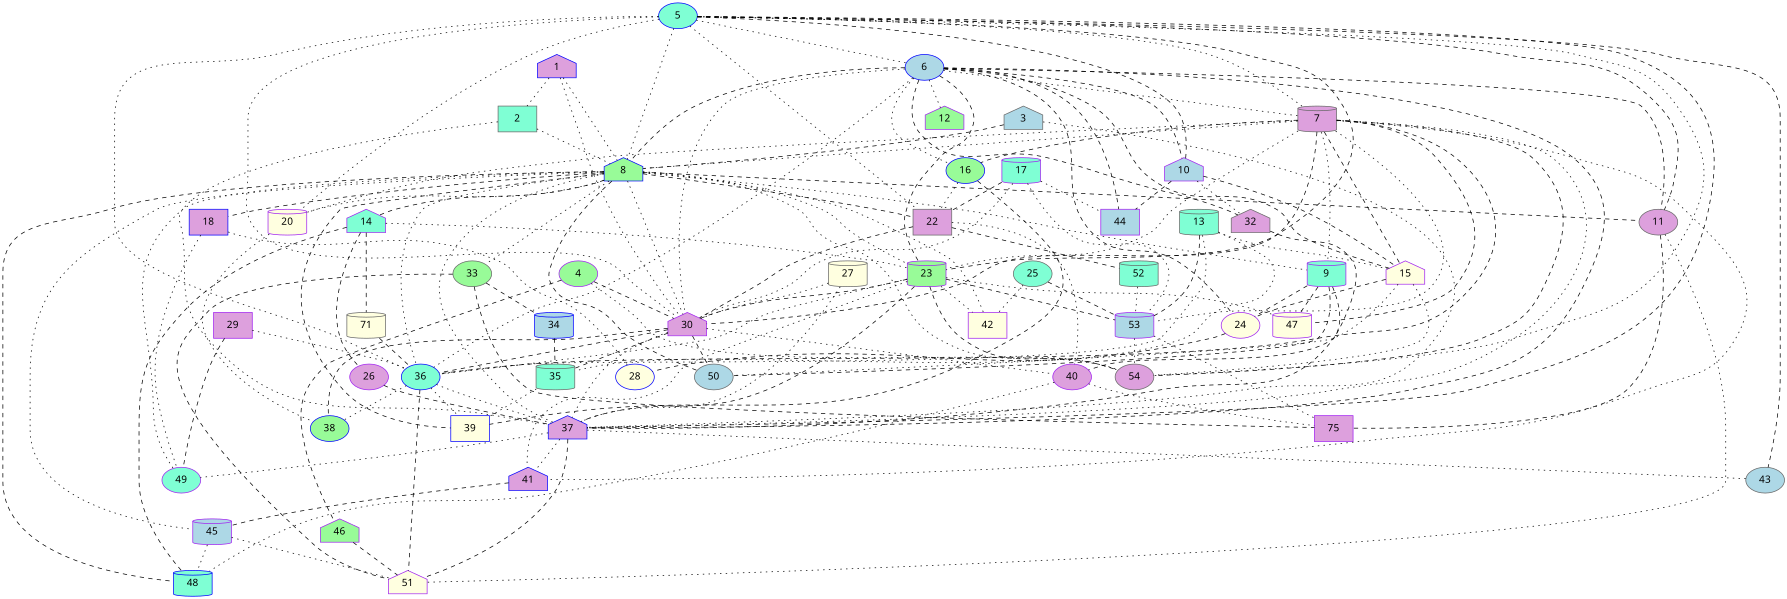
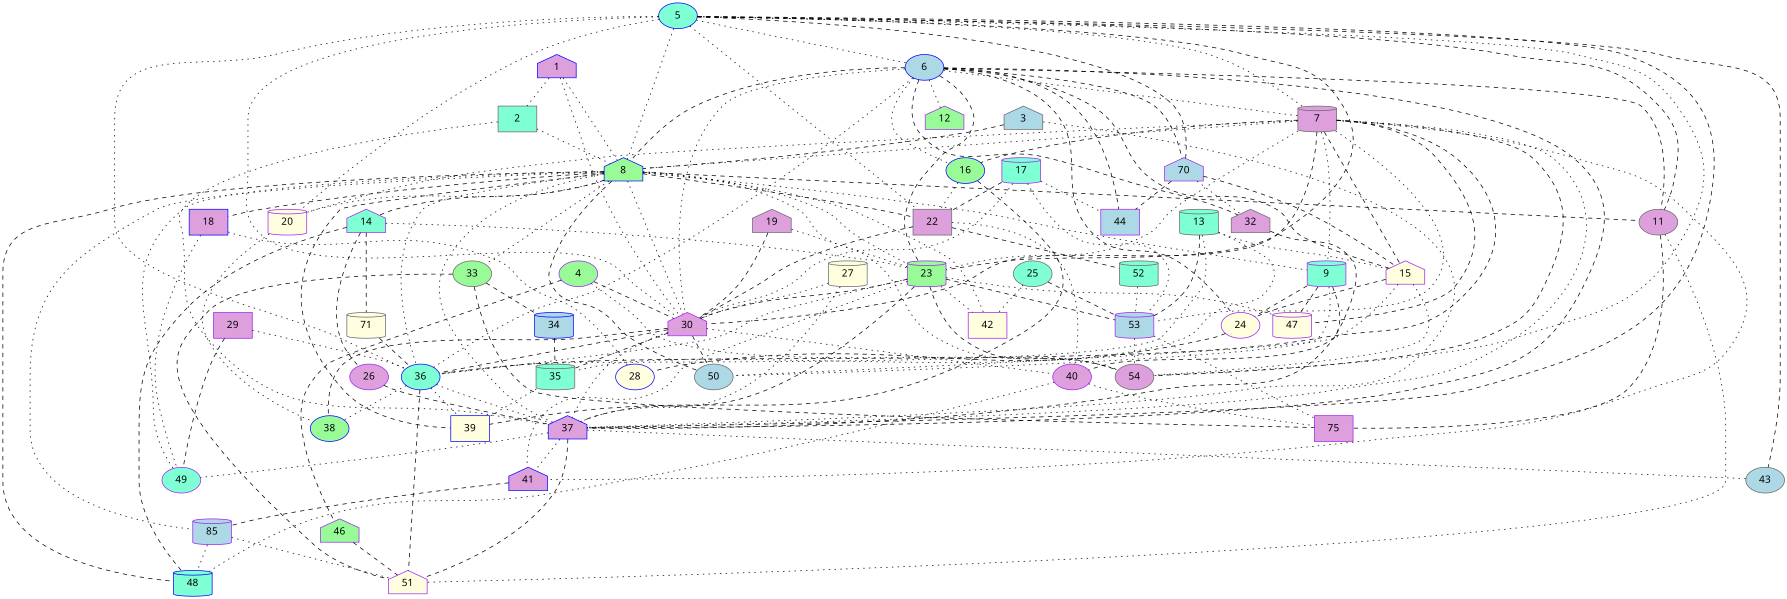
node "10": label "10" -> "70"
node "19": added
edge "9" -- "50": style dashed -> dotted
node "45": label "45" -> "85"
